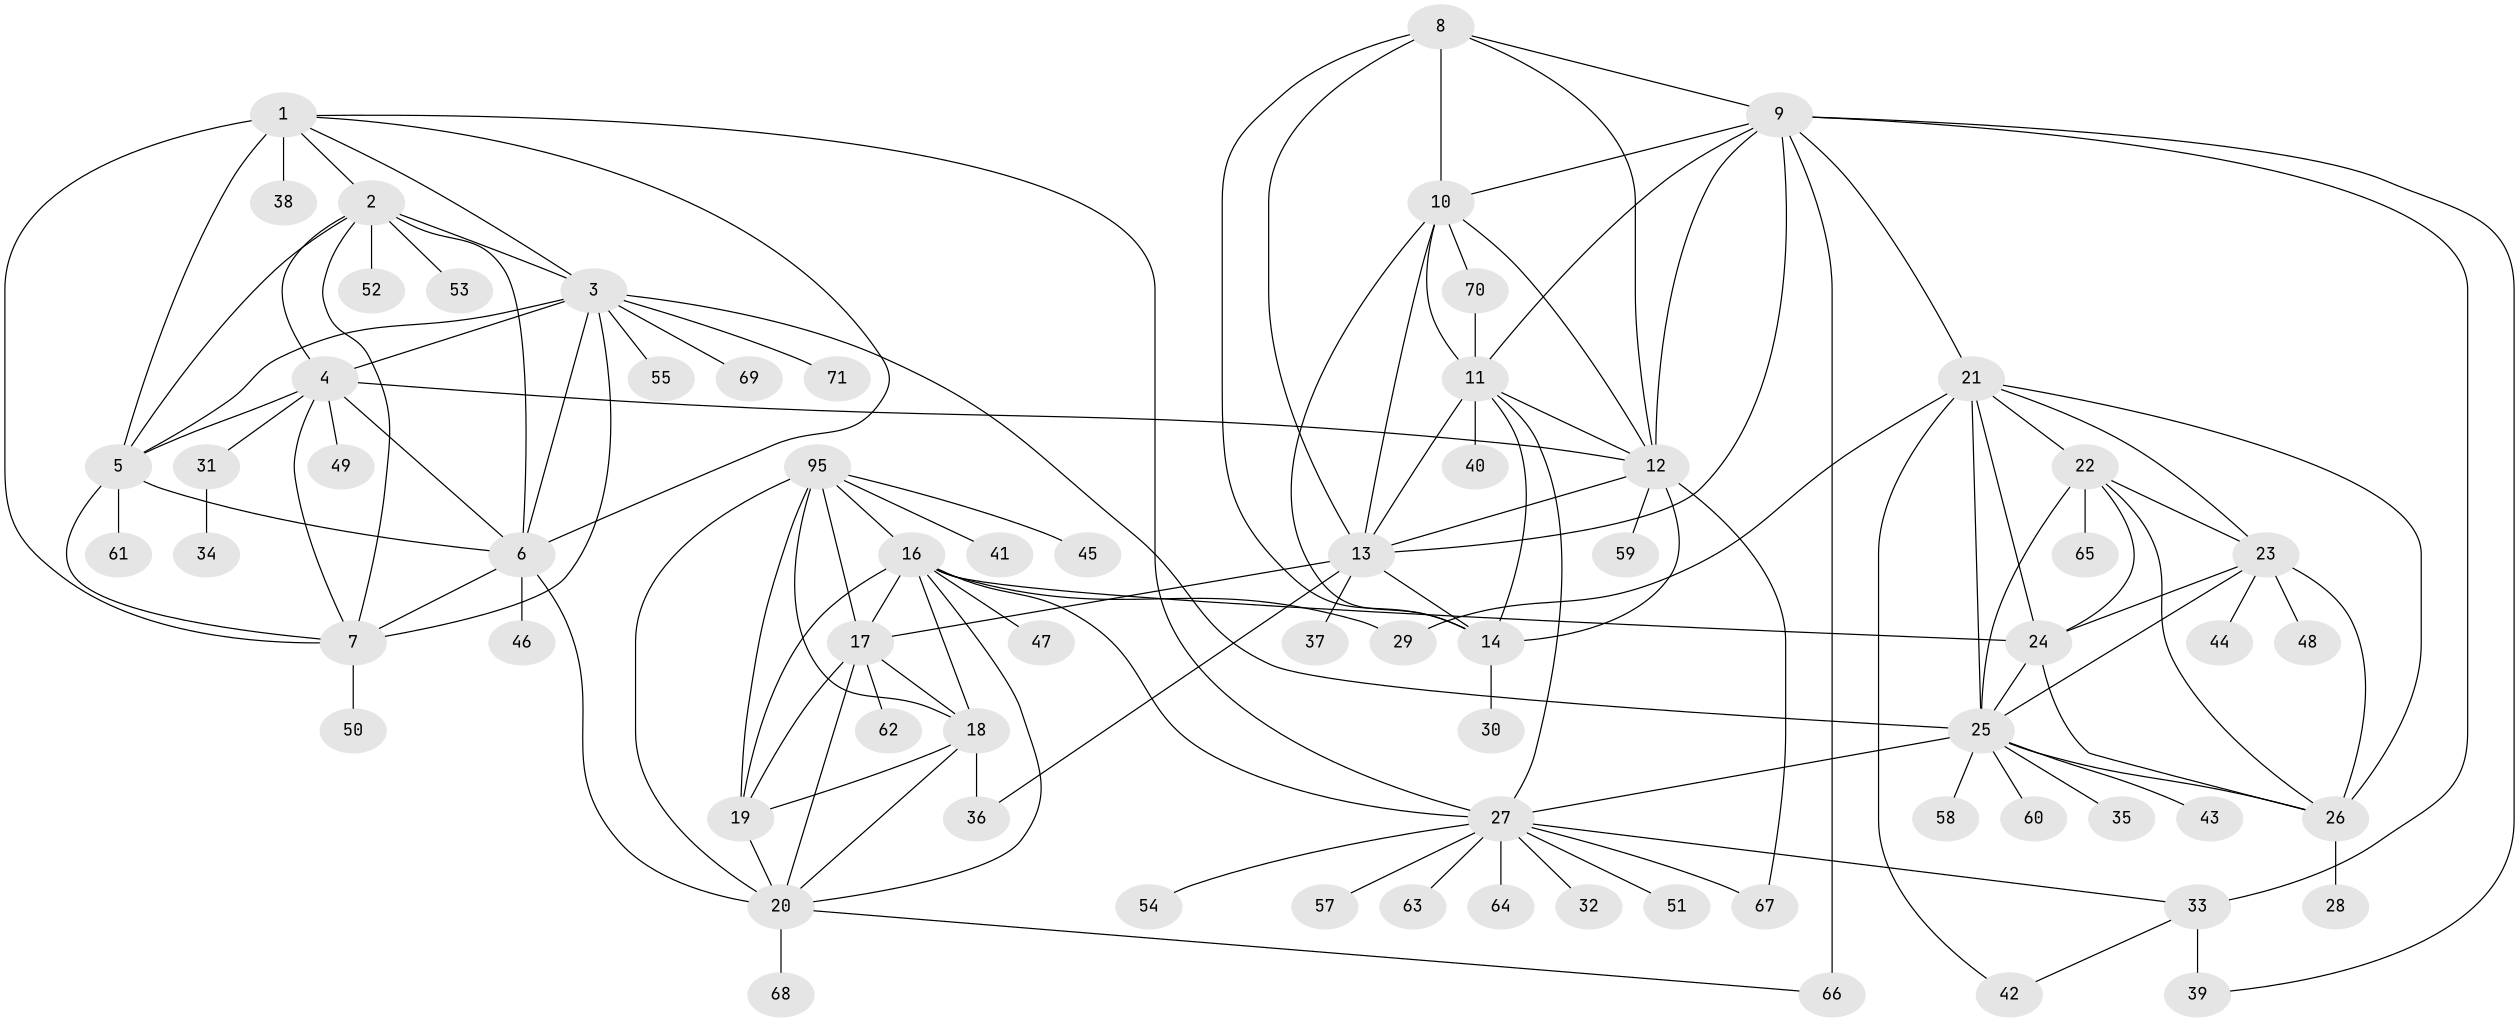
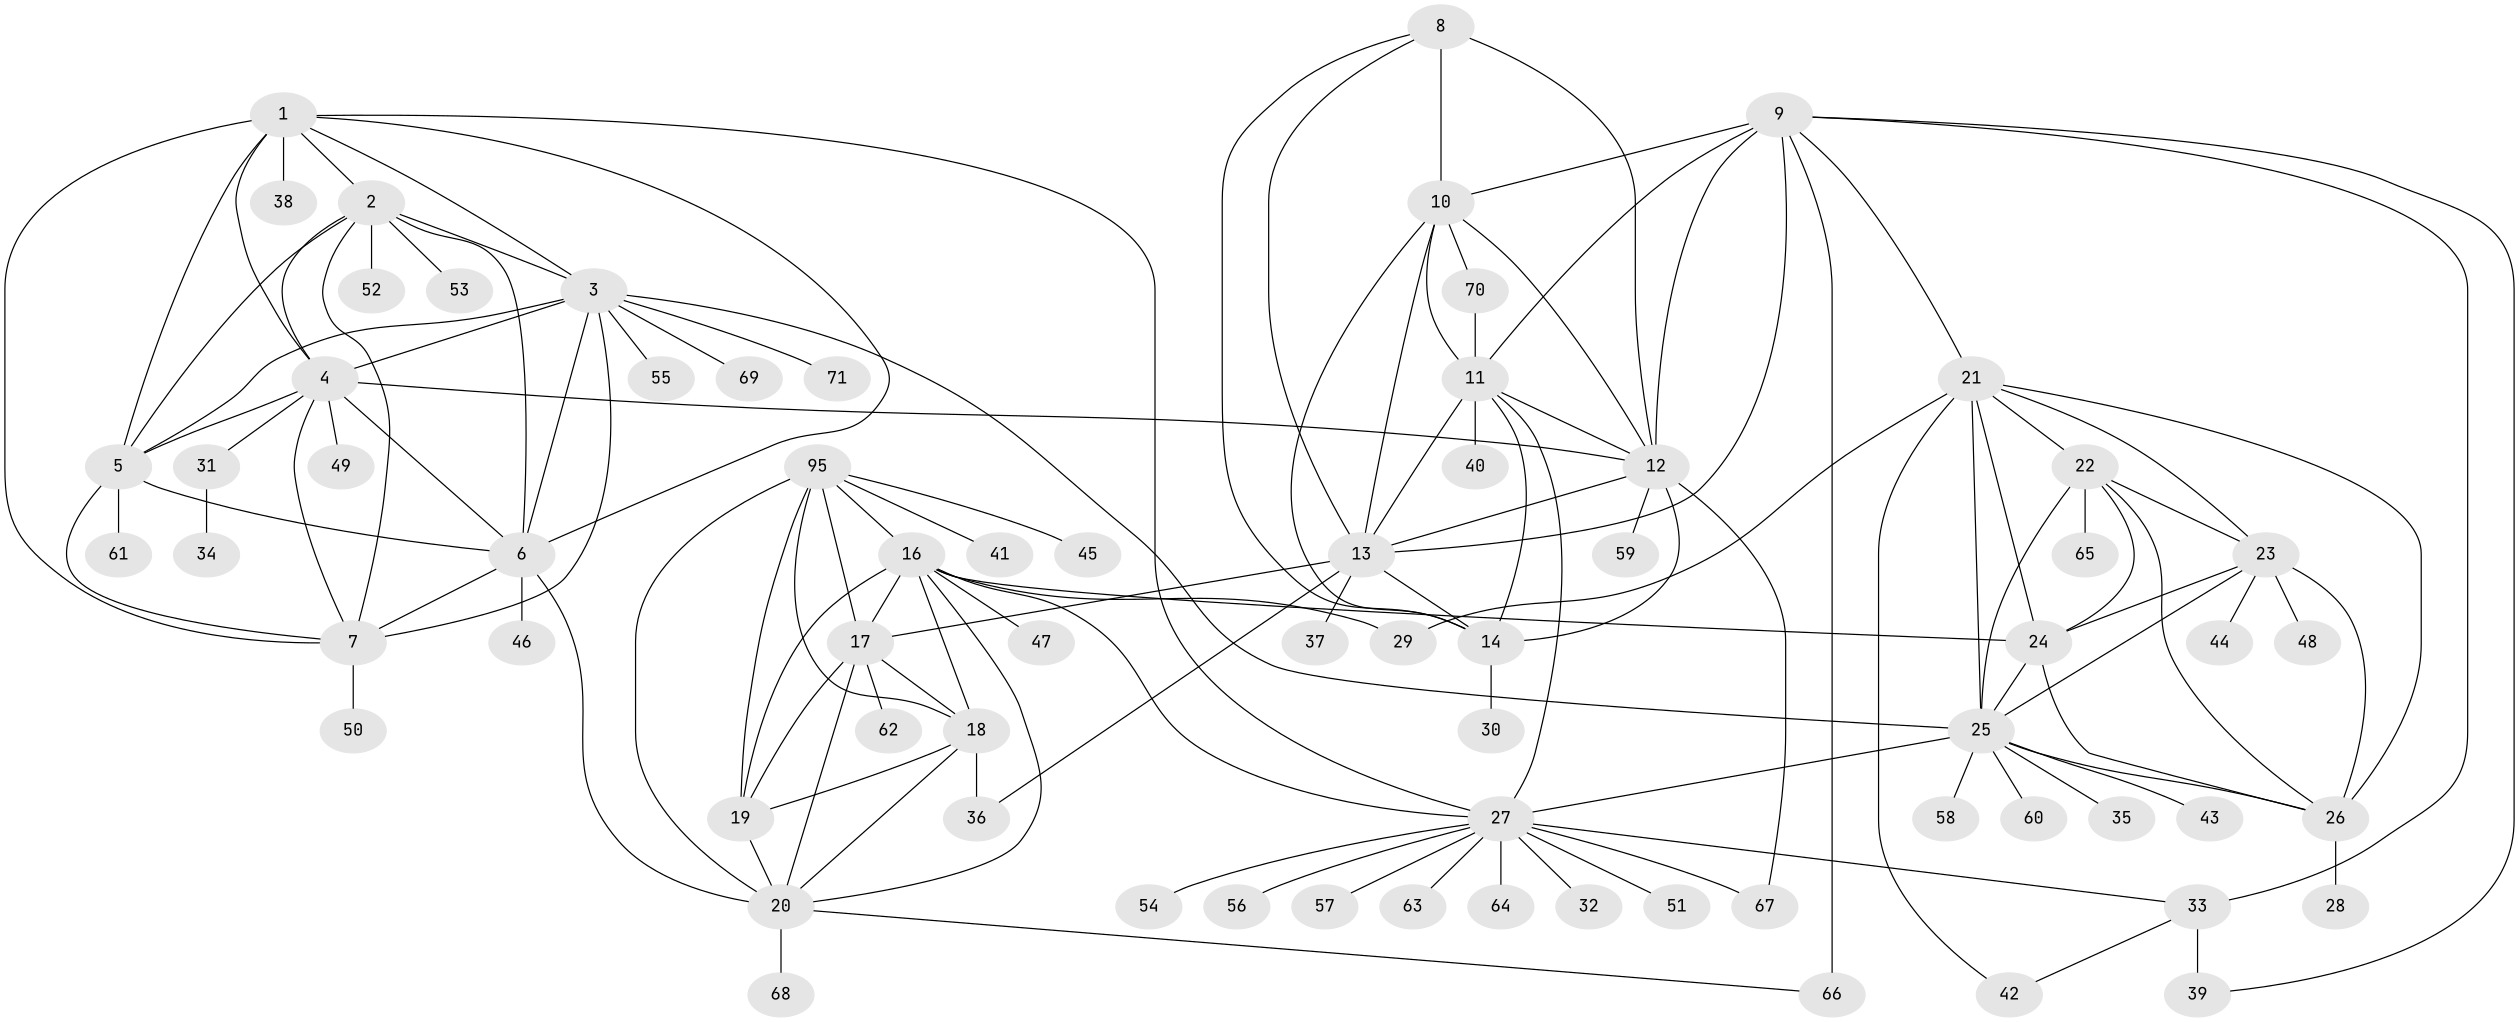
edge "8" -- "9": removed
edge "1" -- "4": added
node "56": added
